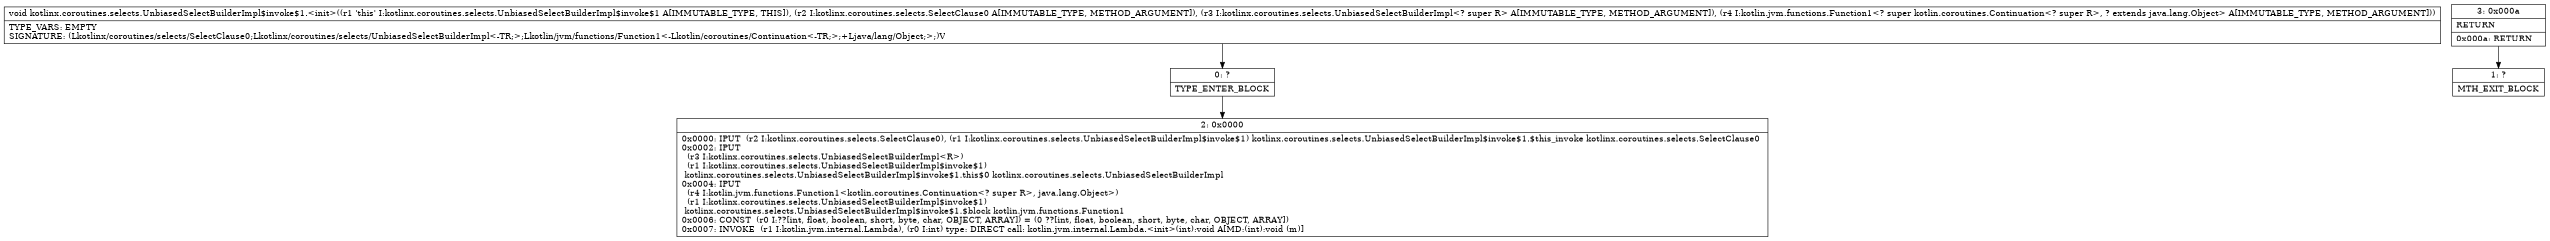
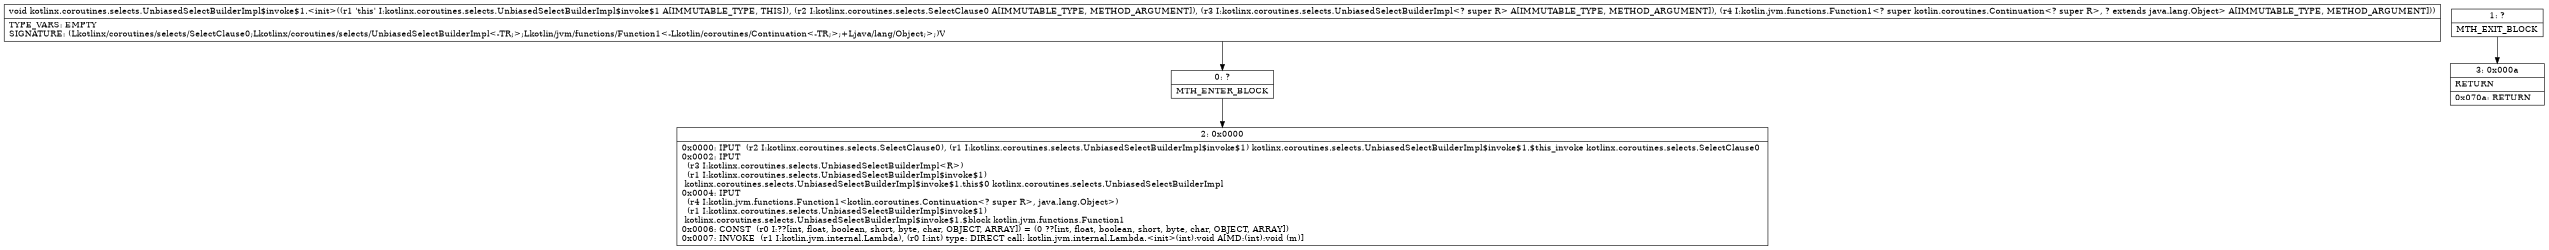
node "3: 0x000a": text "0x000a: RETURN" -> "0x070a: RETURN"
edge "3: 0x000a" -> "1: ?": reversed
node "0: ?": text "TYPE_ENTER_BLOCK" -> "MTH_ENTER_BLOCK"
